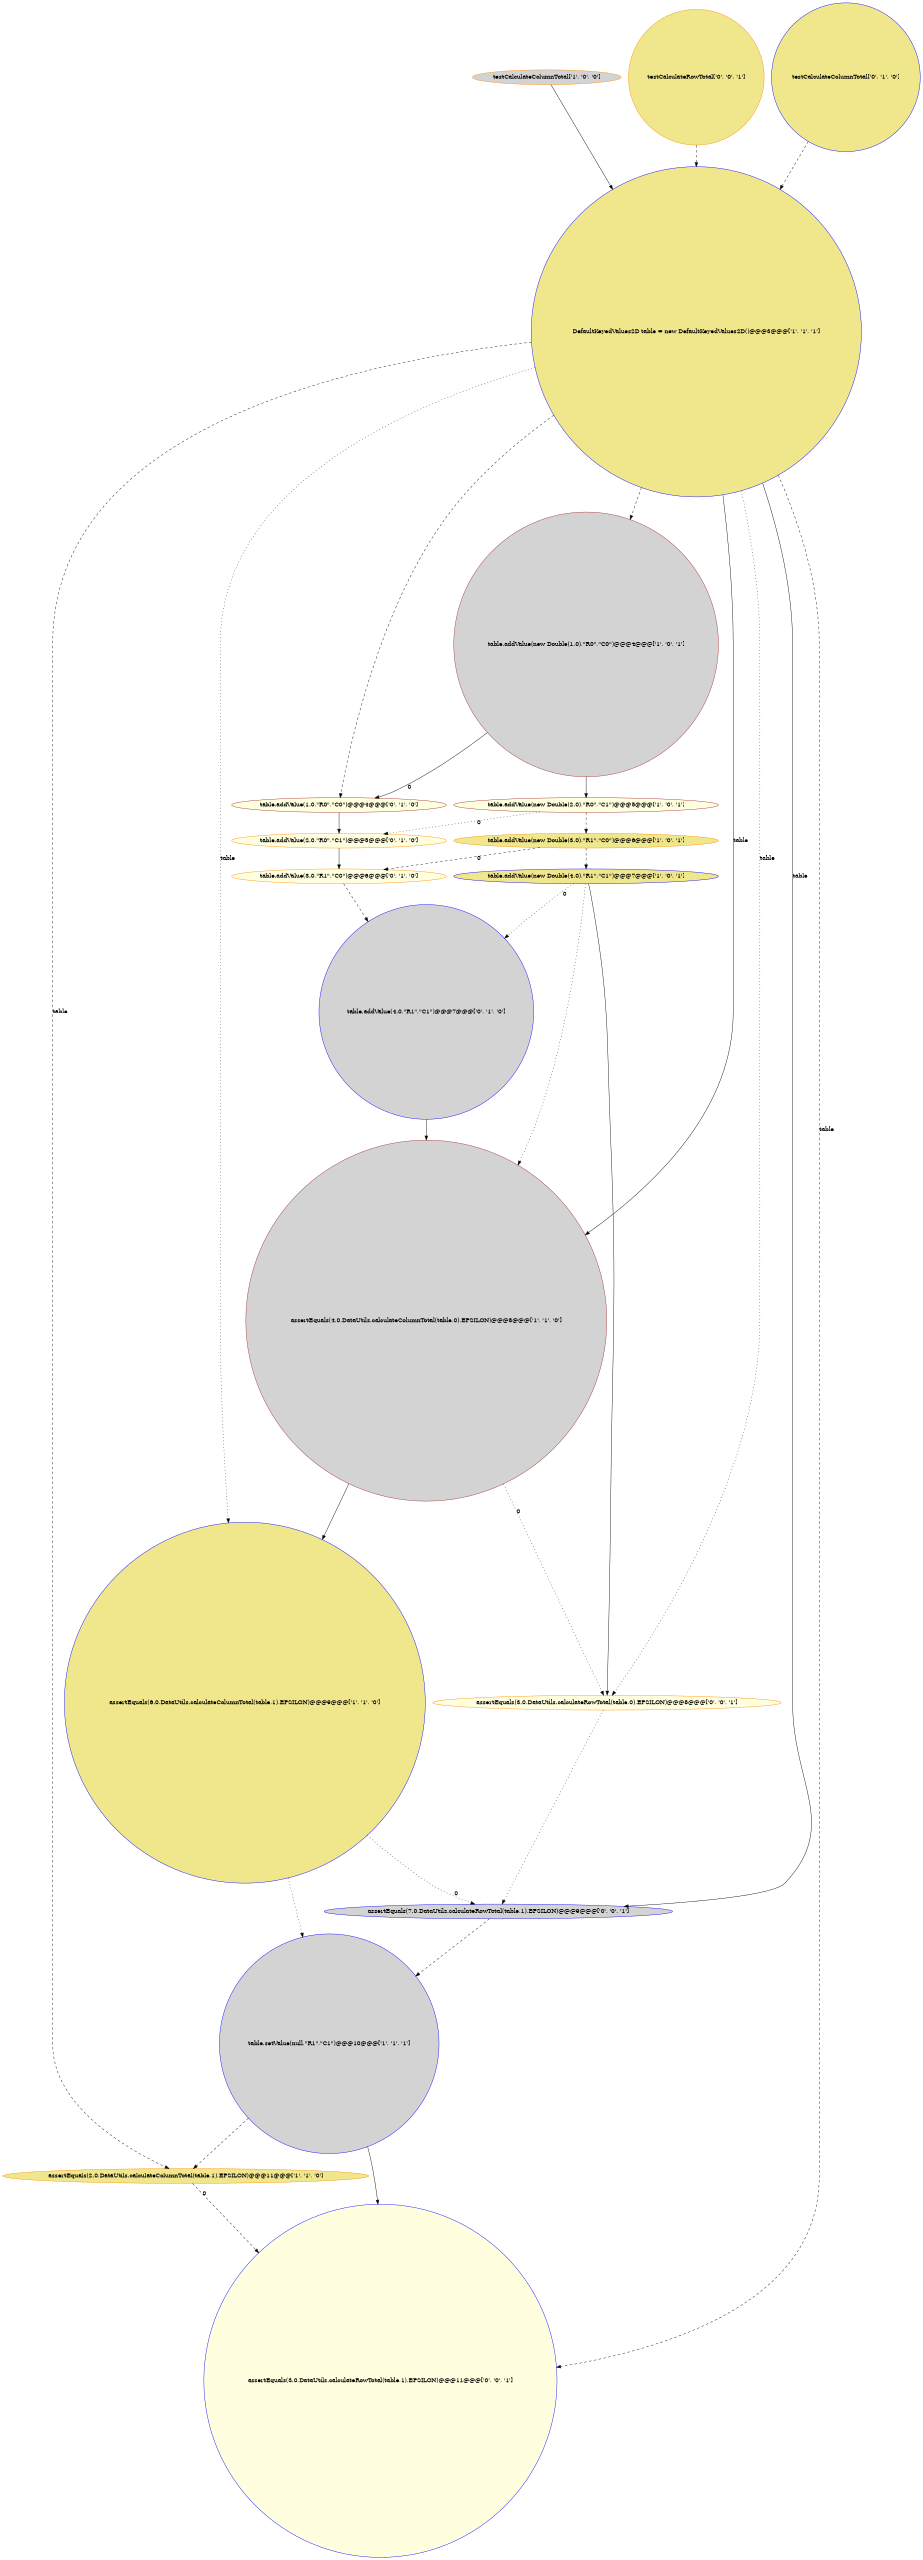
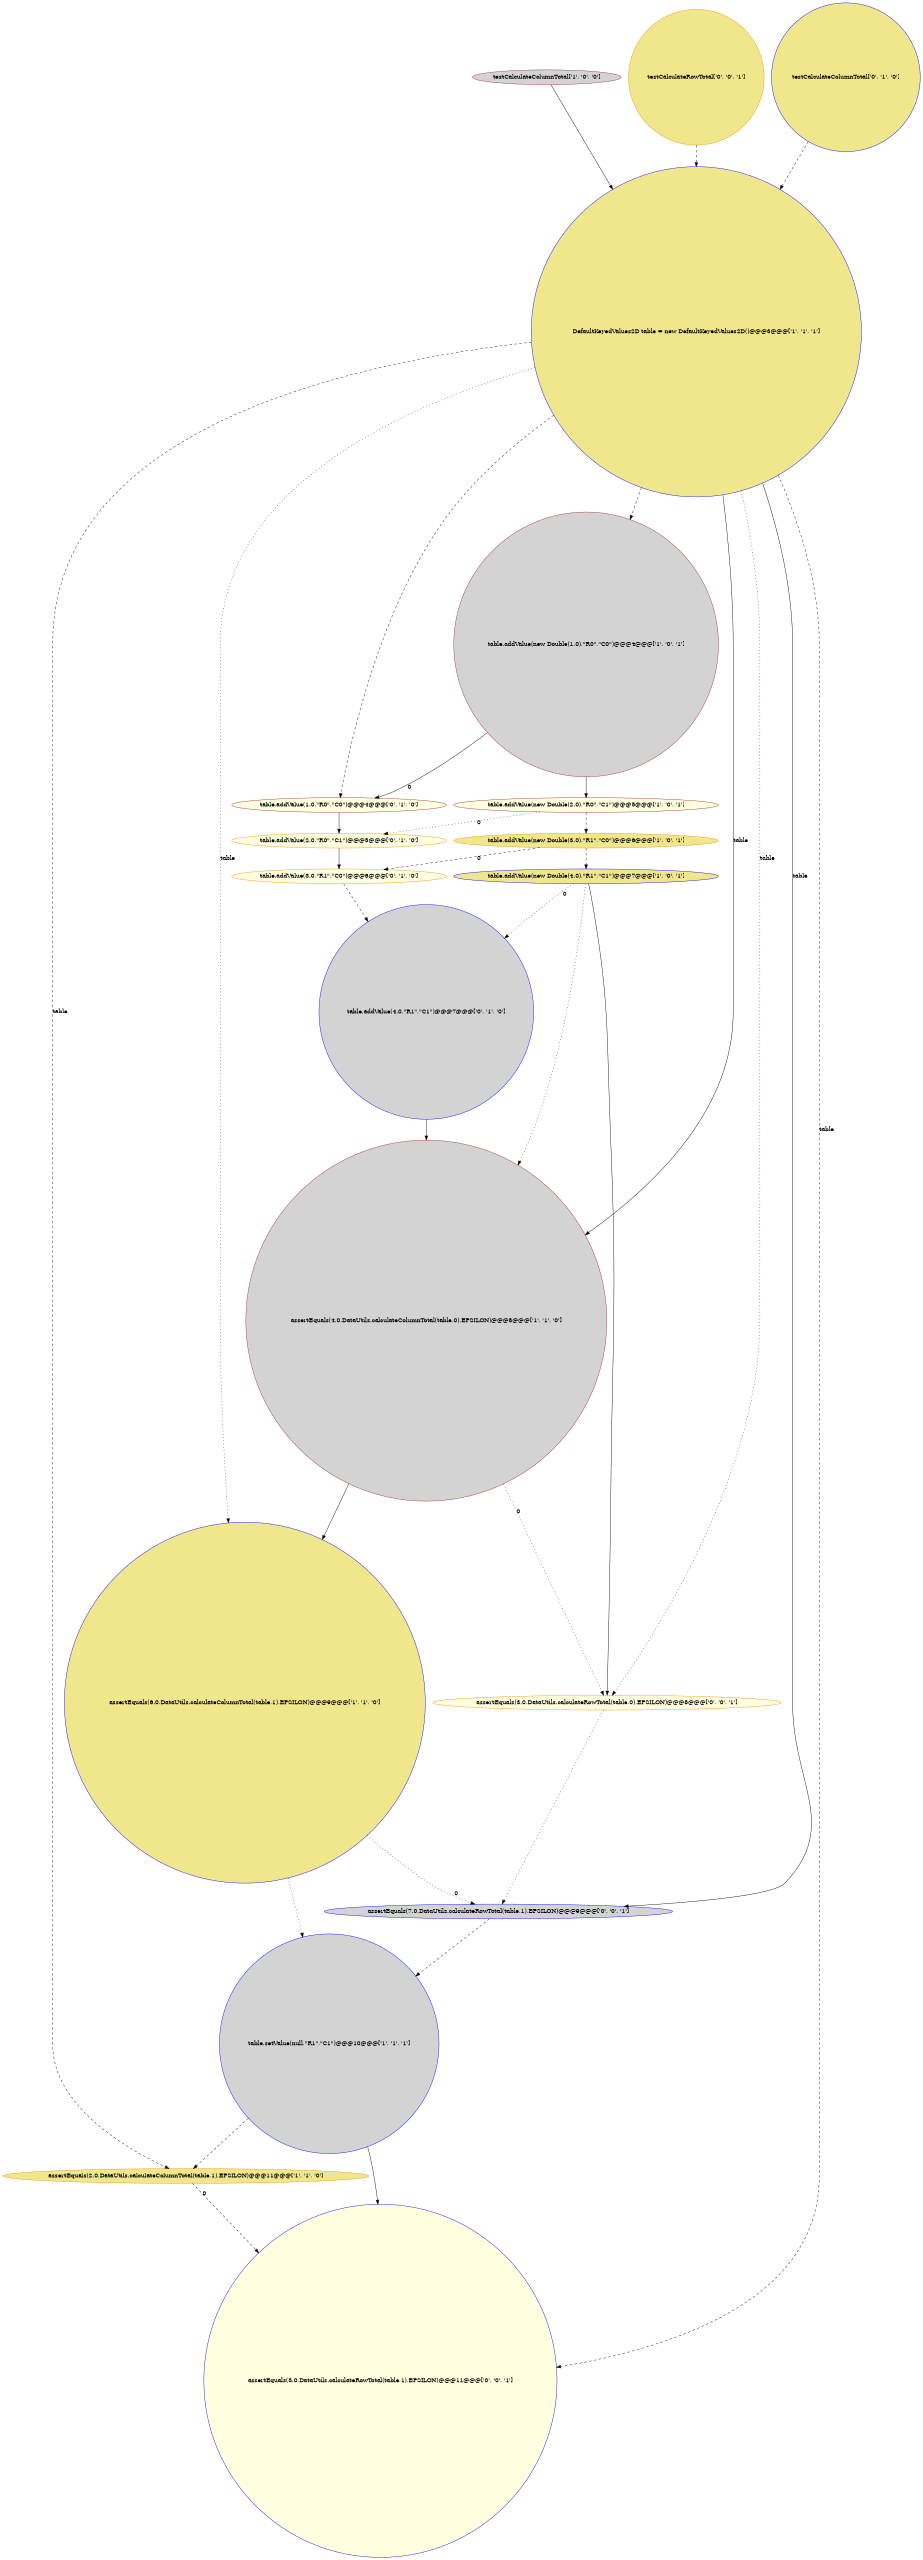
node "testCalculateColumnTotal['1', '0', '0']": color darkorange -> brown
